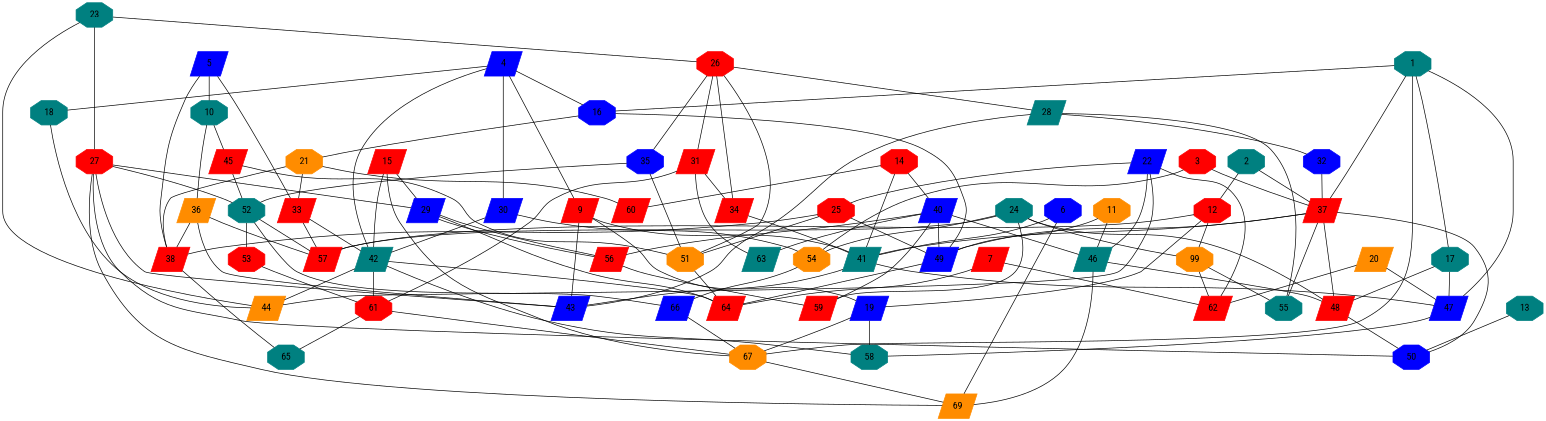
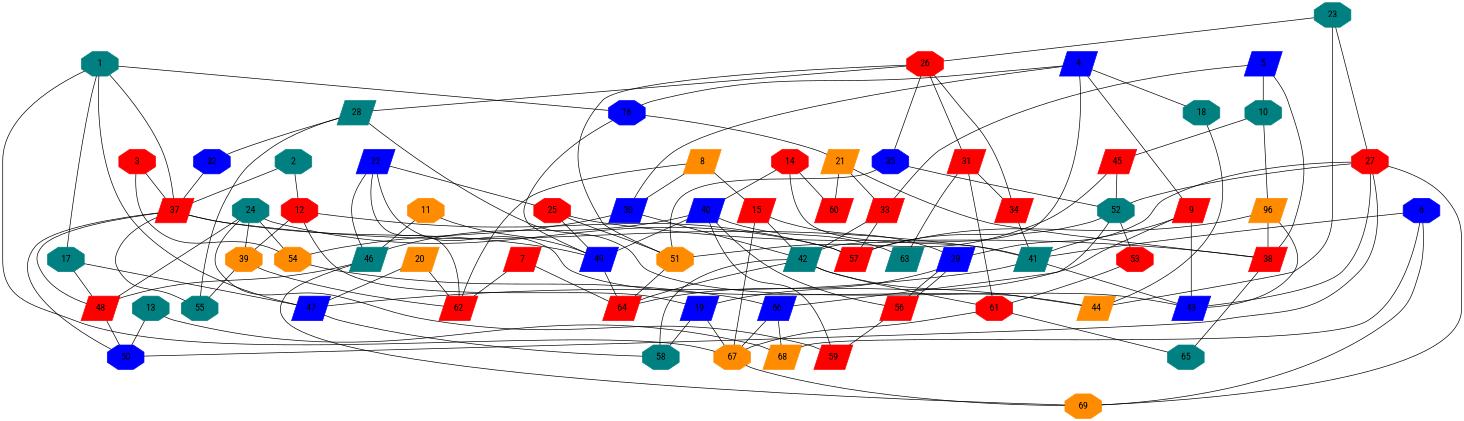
node "21": shape octagon -> parallelogram
node "8": added
node "36": label "36" -> "96"
node "99": label "99" -> "39"
node "68": added
node "69": shape parallelogram -> octagon
